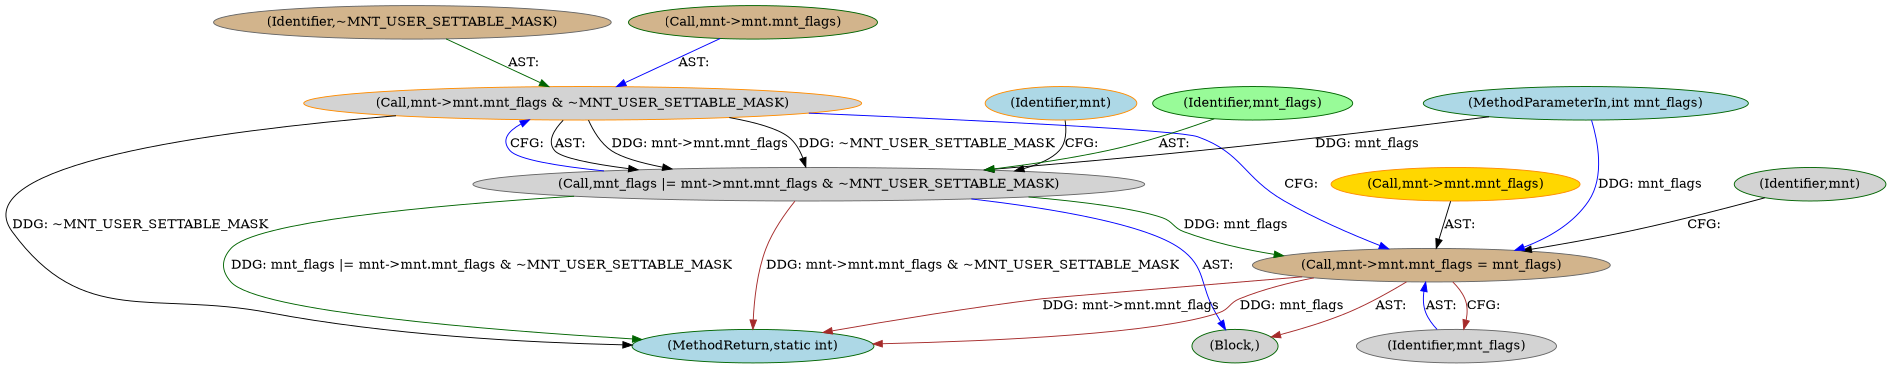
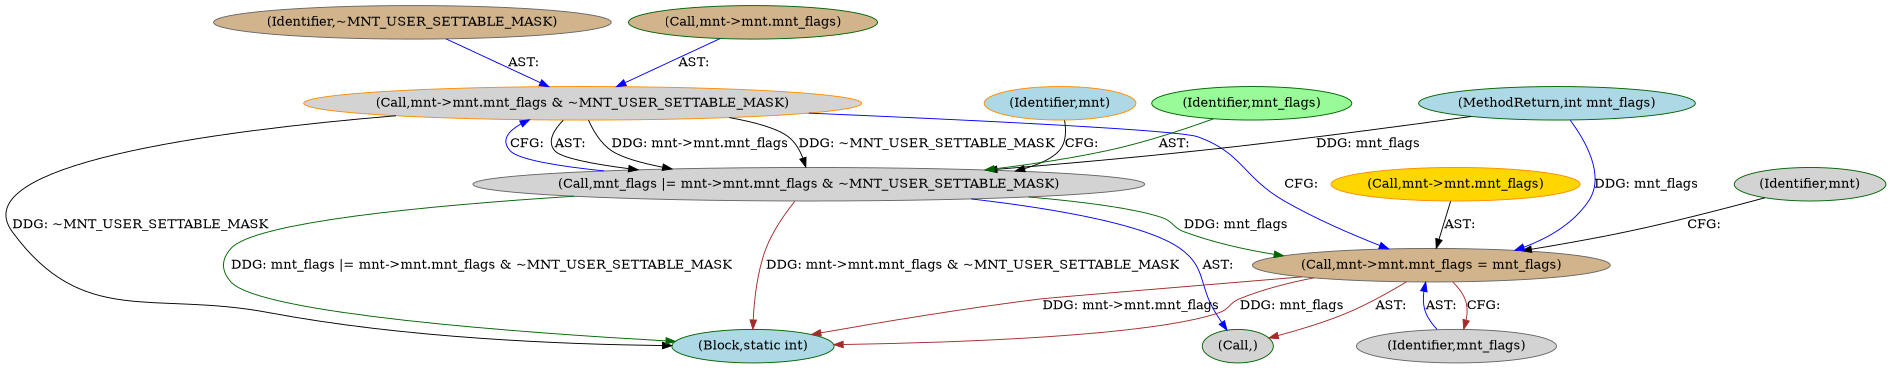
edge "(Identifier,~MNT_USER_SETTABLE_MASK)" -> "(Call,mnt->mnt.mnt_flags & ~MNT_USER_SETTABLE_MASK)": color darkgreen -> blue
node "(MethodParameterIn,int mnt_flags)": label "(MethodParameterIn,int mnt_flags)" -> "(MethodReturn,int mnt_flags)"
node "(MethodReturn,static int)": label "(MethodReturn,static int)" -> "(Block,static int)"
node "(Block,)": label "(Block,)" -> "(Call,)"
